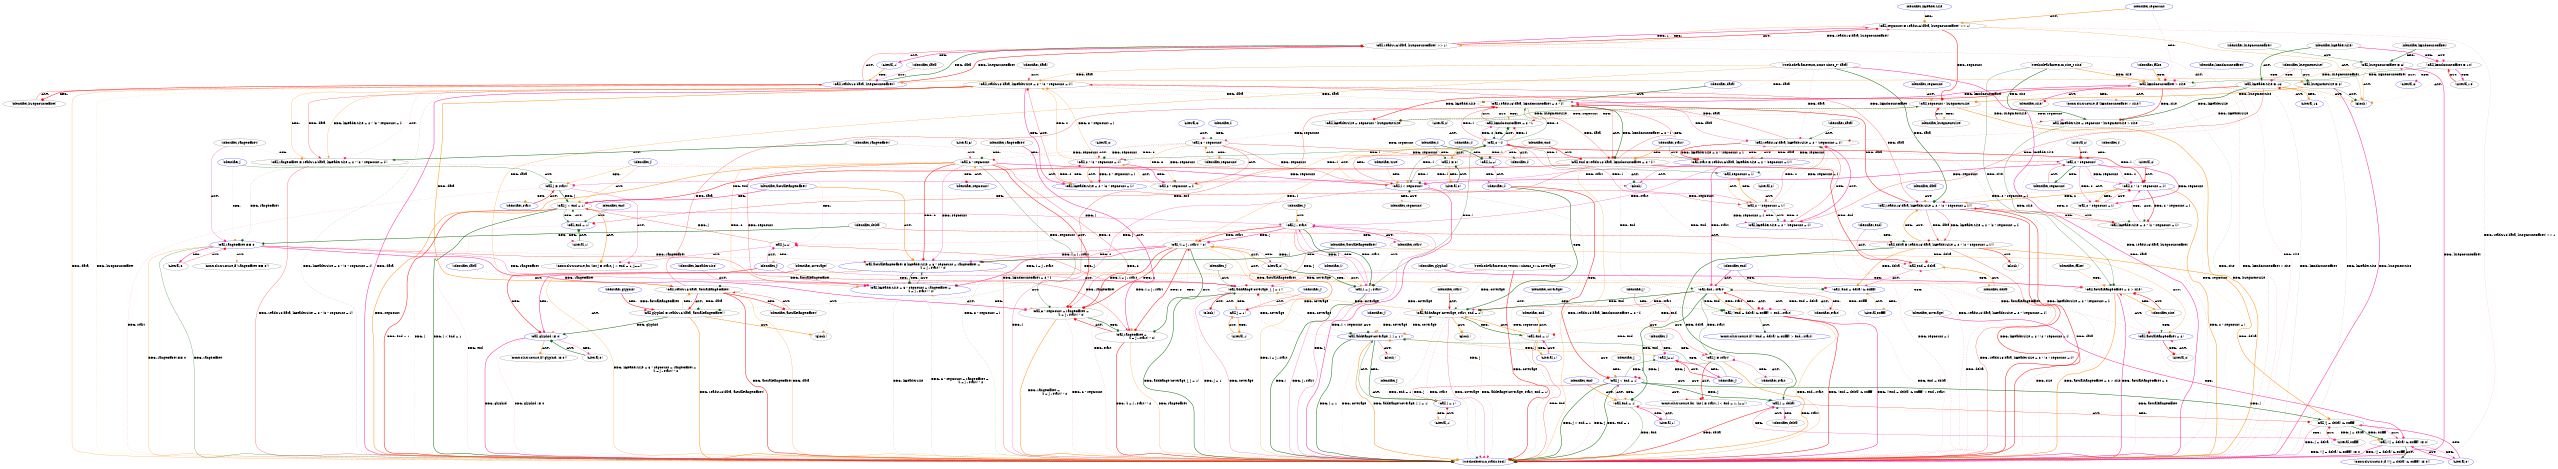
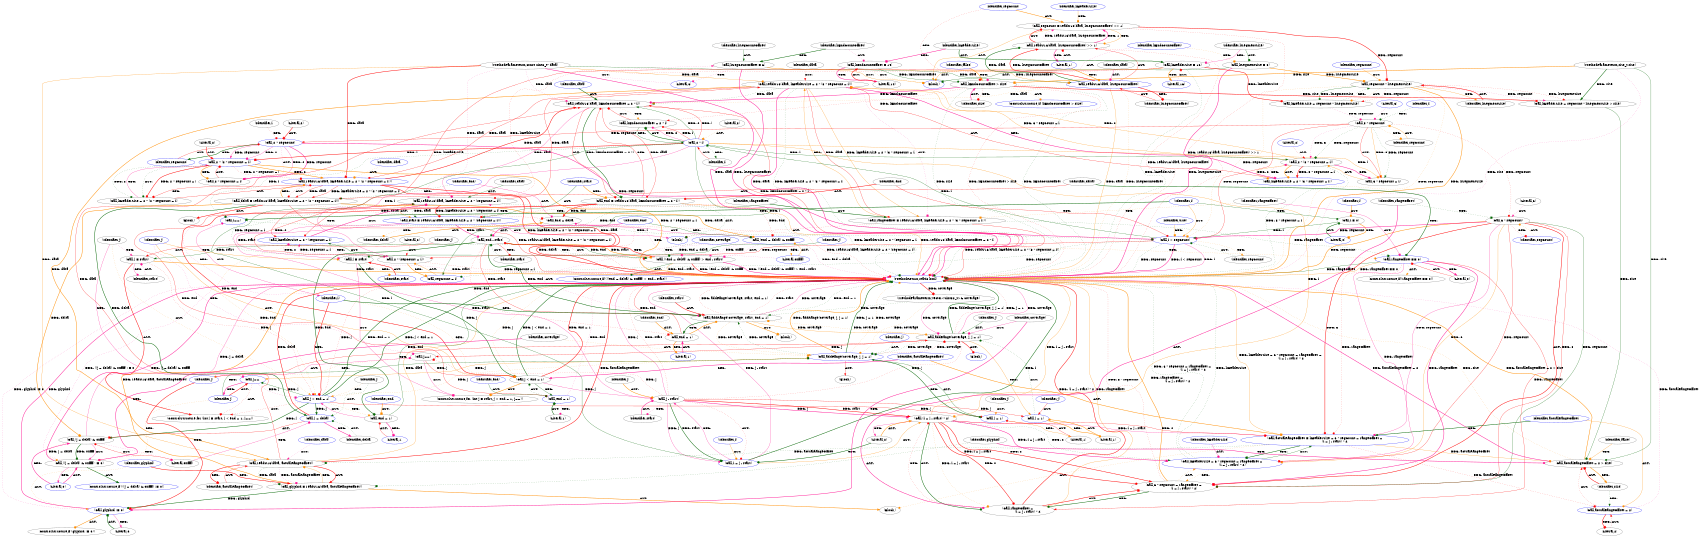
edge "(MethodParameterIn,const uint8_t* data)" -> "(Call,readU16(data, kSegCountOffset))": added, label "DDG: data"
edge "(Call,kHeaderSize = 16)" -> "(Call,kHeaderSize + segCount * kSegmentSize > size)": removed, label "DDG: kHeaderSize"
edge "(MethodParameterIn,const uint8_t* data)" -> "(Call,readU16(data, kHeaderSize + 2 * (2 * segCount + i)))": color darkgreen -> red
edge "(Call,readU16(data, kHeaderSize + 2 * (segCount + i)))" -> "(Call,segCount + i)": now "(Call,i < segCount)" -> "(Call,segCount + i)"
edge "(MethodParameterIn,vector<uint32_t>& coverage)" -> "(MethodReturn,static bool)": reversed
